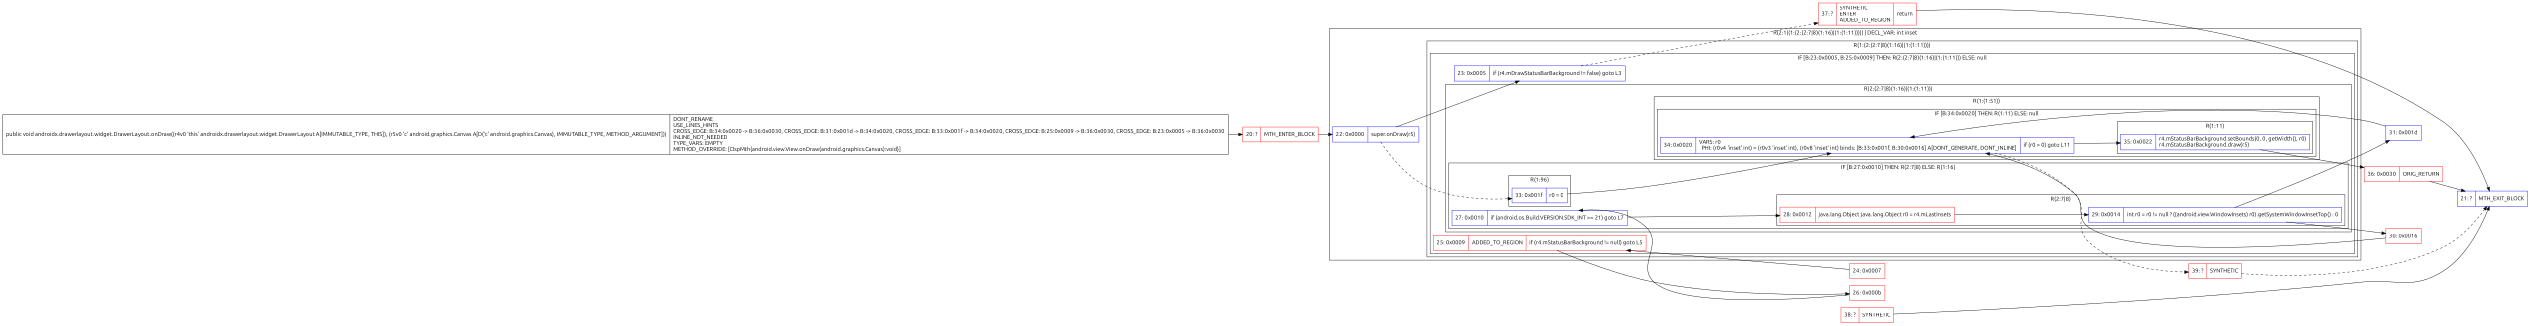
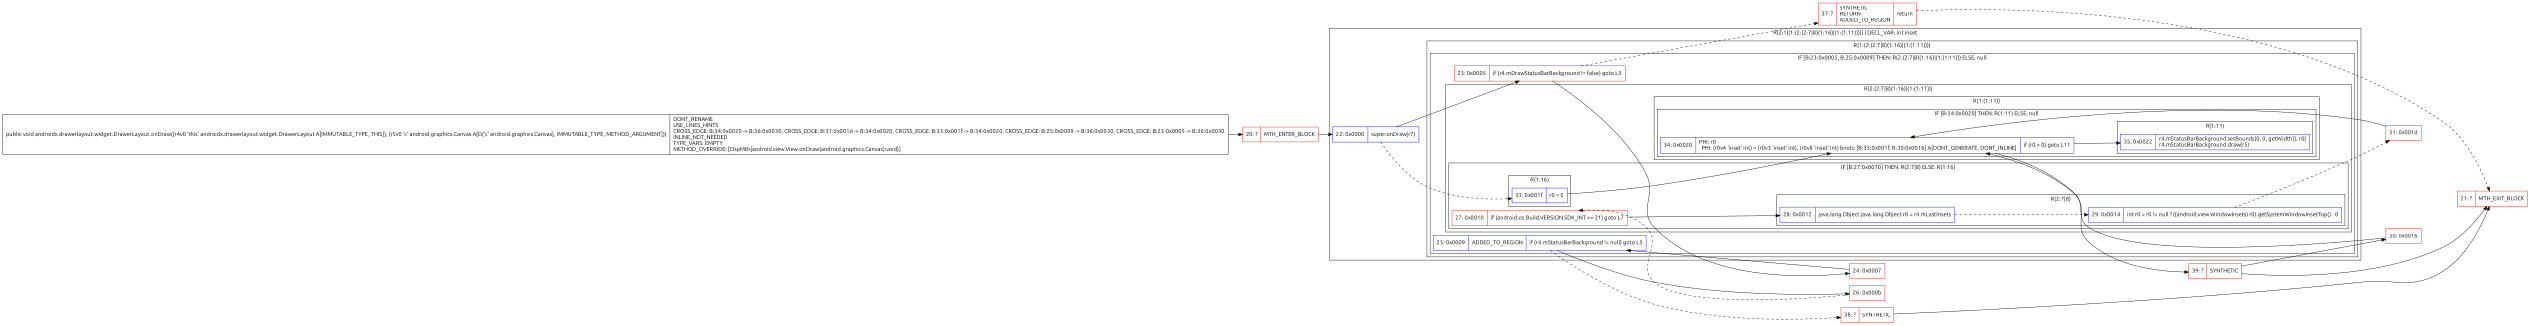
node "37: ?": text "ENTER" -> "RETURN"
edge "37: ?" -> "21: ?": style solid -> dashed
node "23: 0x0005": color blue -> red
cluster "R(1:(1:51))": label "R(1:(1:51))" -> "R(1:(1:11))"
node "31: 0x001d": color blue -> red
node "22: 0x0000": text "super.onDraw(r5)" -> "super.onDraw(r7)"
node "34: 0x0020": text "VARS: r0" -> "PHI: r0"
node "36: 0x0030": removed
edge "29: 0x0014" -> "31: 0x001d": style solid -> dashed
cluster "R(1:96)": label "R(1:96)" -> "R(1:16)"
node "21: ?": color blue -> red
node "28: 0x0012": color red -> blue
edge "28: 0x0012" -> "29: 0x0014": style solid -> dashed
node "27: 0x0010": color blue -> red
edge "23: 0x0005" -> "24: 0x0007": added
edge "29: 0x0014" -> "30: 0x0016": now "39: ?" -> "30: 0x0016"
edge "34: 0x0020" -> "39: ?": style dashed -> solid
node "25: 0x0009": color red -> blue
edge "39: ?" -> "21: ?": style dashed -> solid
edge "26: 0x000b" -> "27: 0x0010": style solid -> dashed
edge "25: 0x0009" -> "38: ?": added
